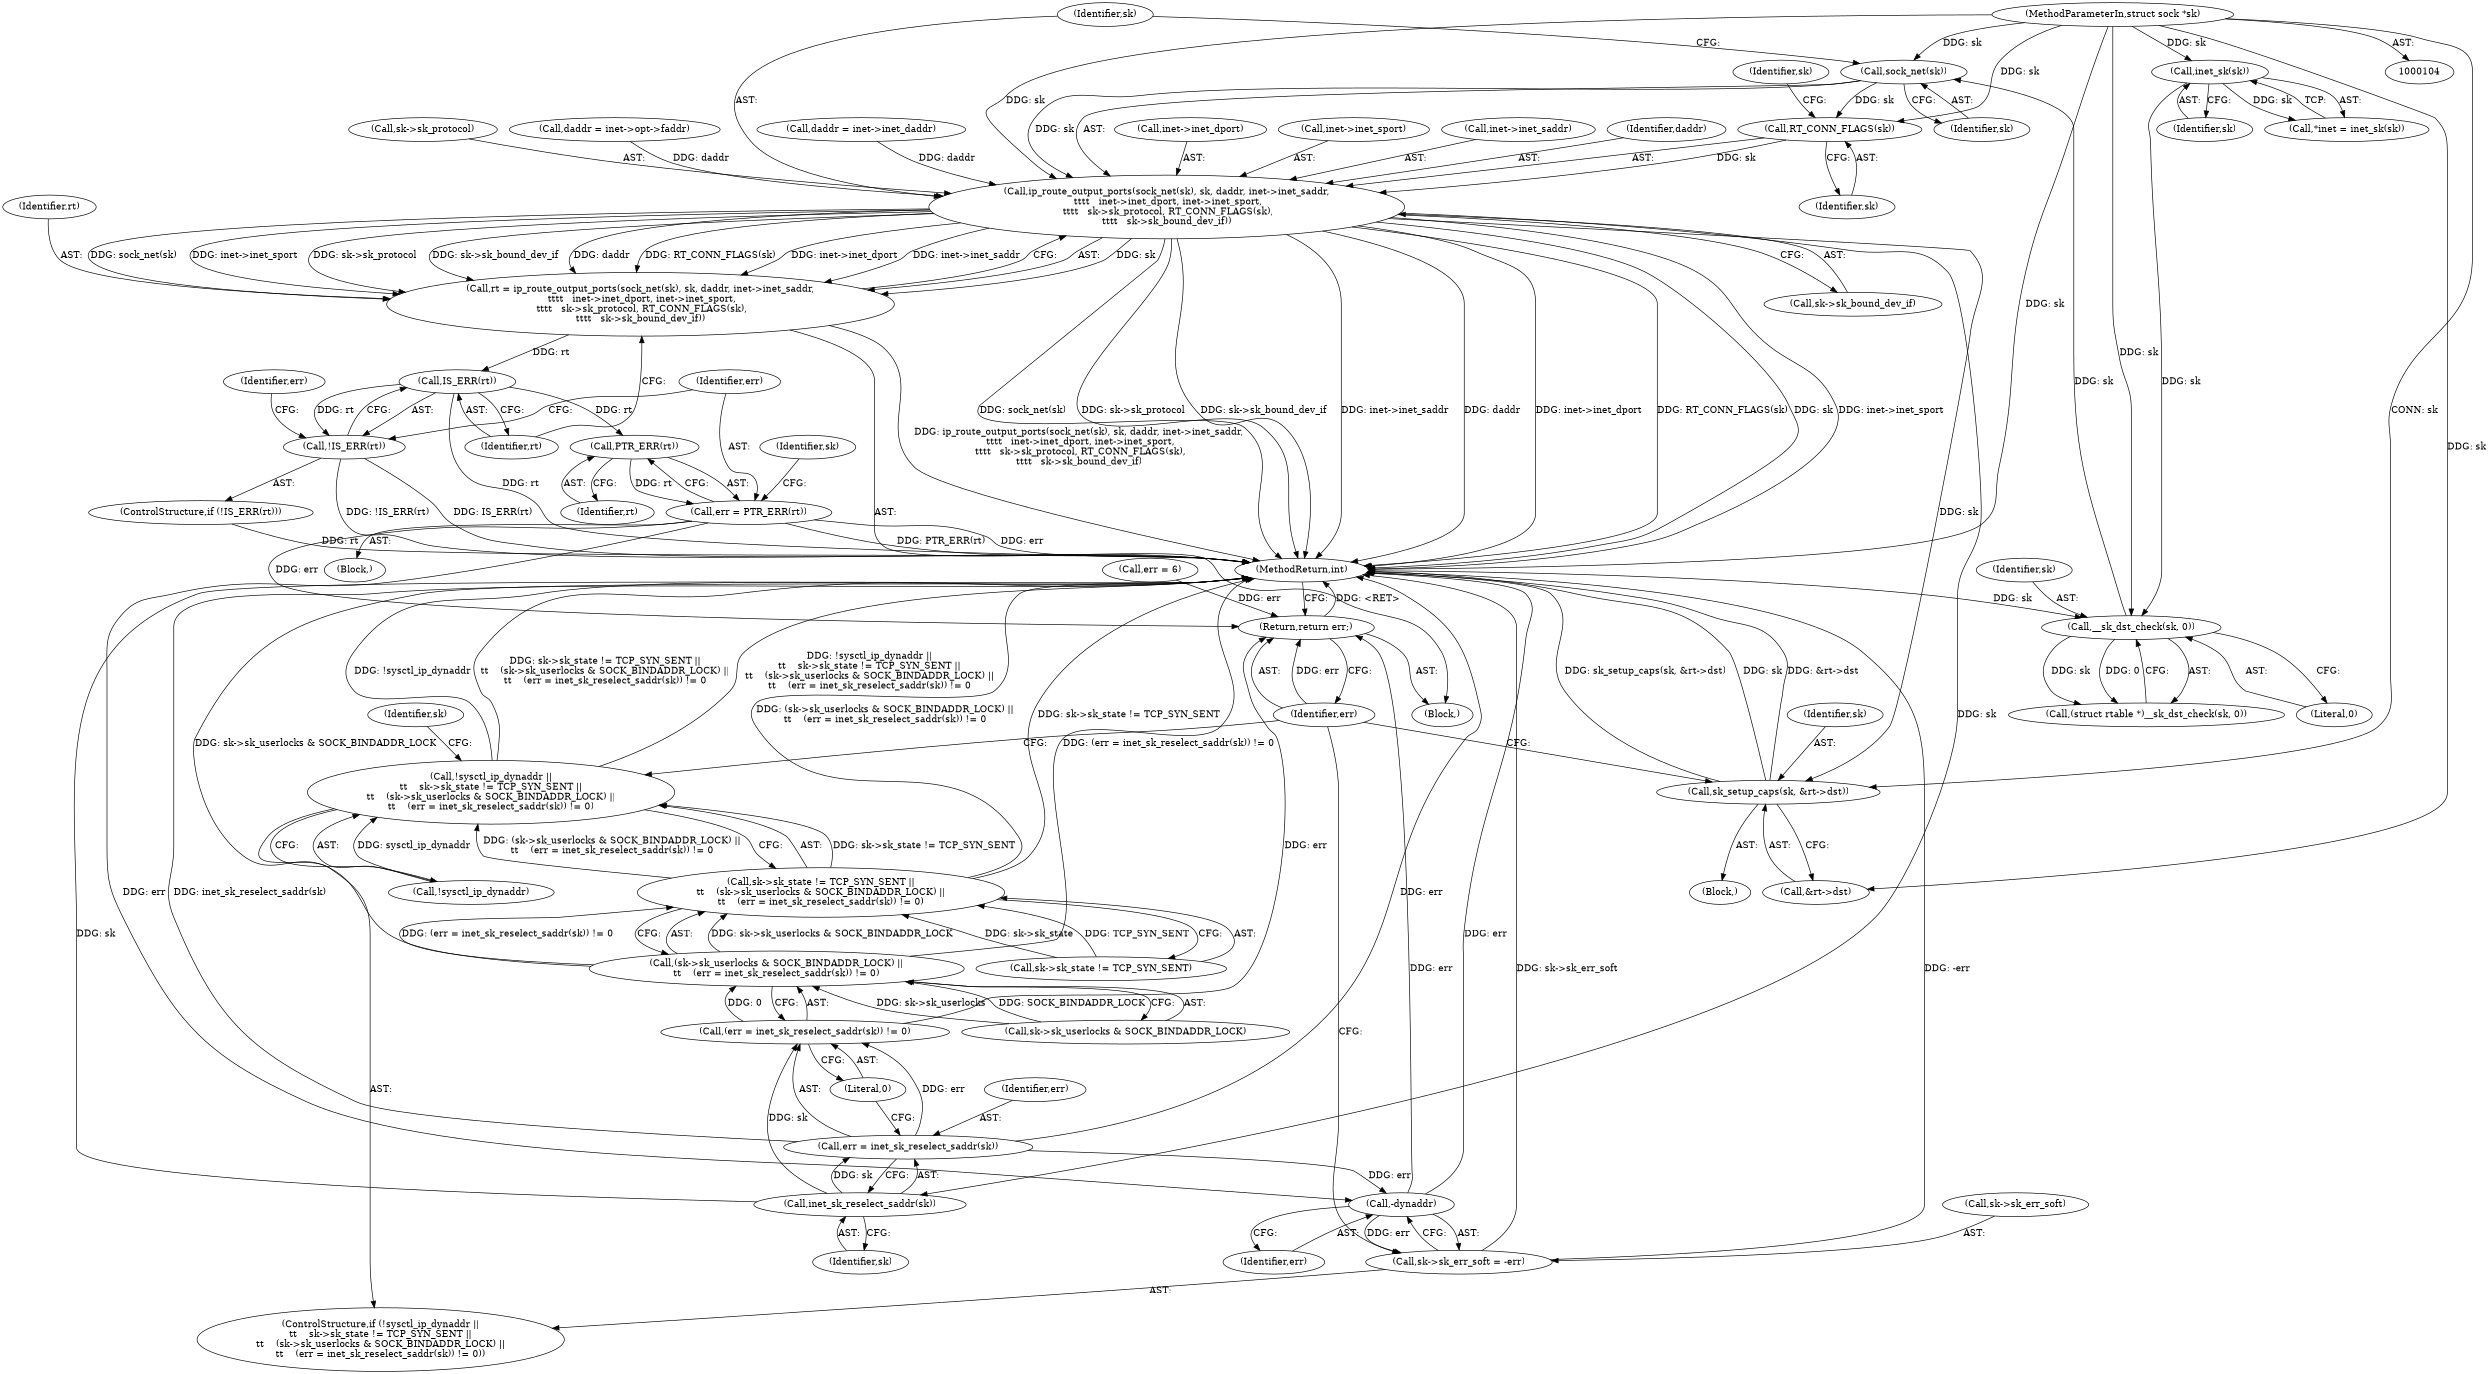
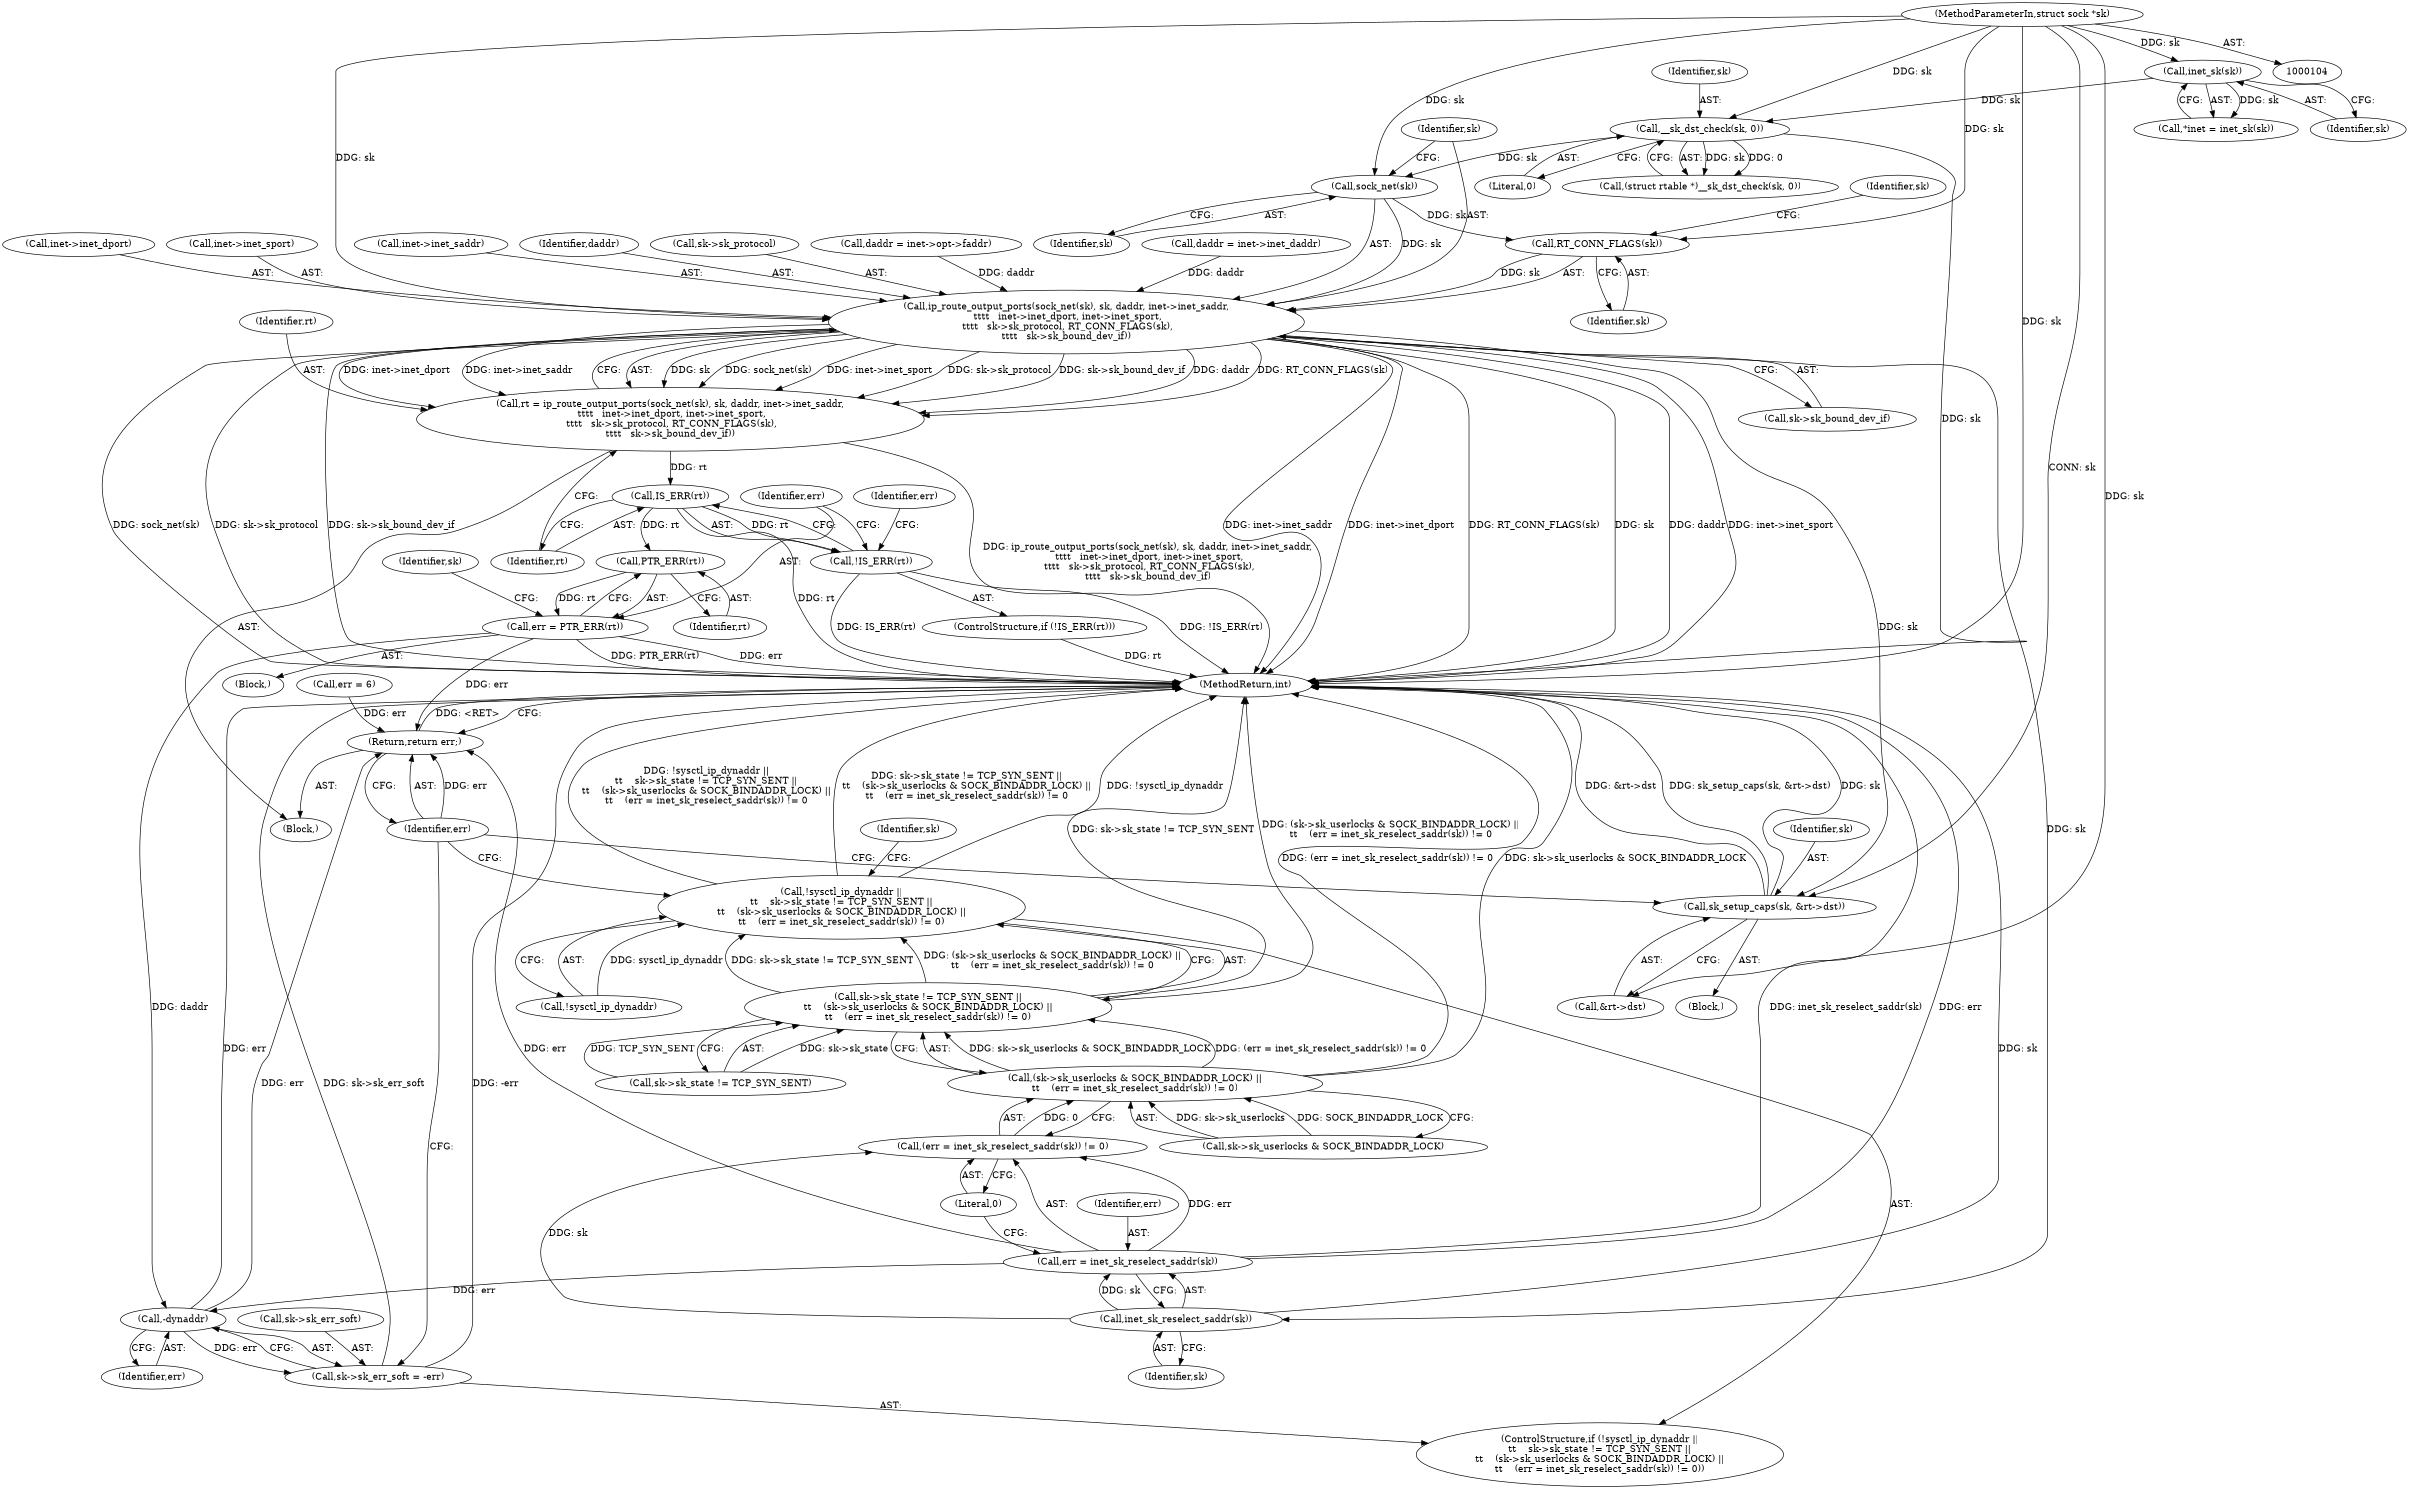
edge "(Call,*inet = inet_sk(sk))" -> "(Call,inet_sk(sk))": label "TCP: " -> "CFG: "
edge "(MethodReturn,int)" -> "(Call,__sk_dst_check(sk, 0))": reversed
edge "(Call,err = PTR_ERR(rt))" -> "(Call,-dynaddr)": label "DDG: err" -> "DDG: daddr"
edge "(Call,(err = inet_sk_reselect_saddr(sk)) != 0)" -> "(Return,return err;)": now "(Call,err = inet_sk_reselect_saddr(sk))" -> "(Return,return err;)"
